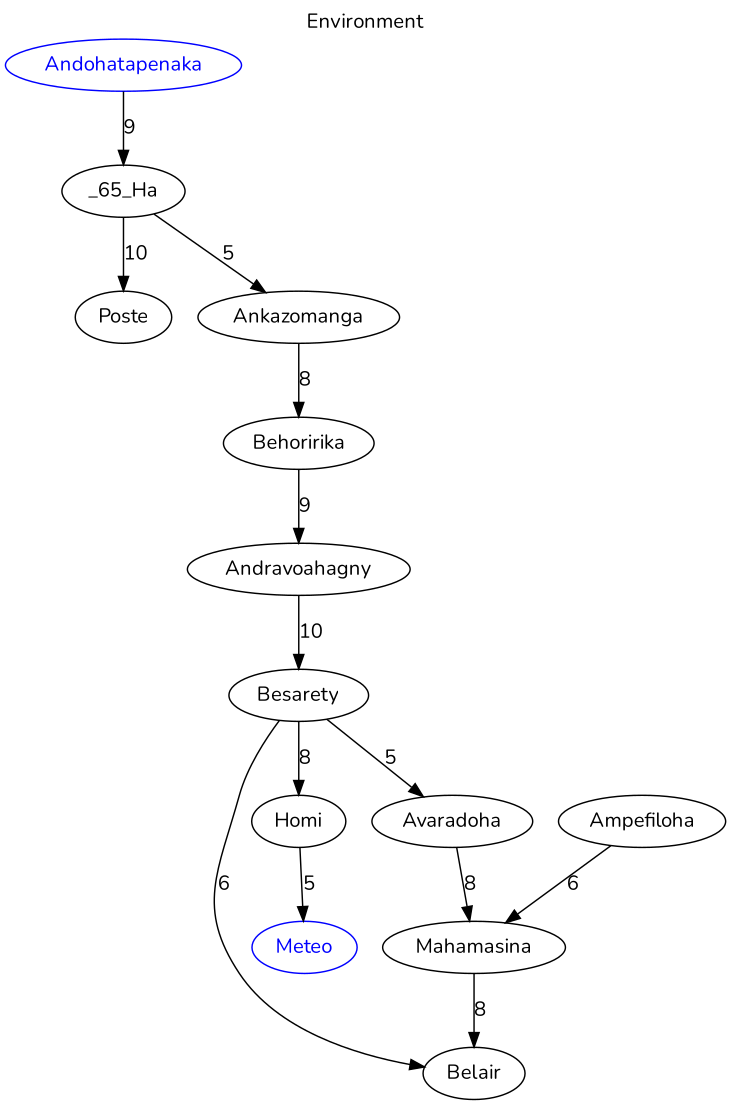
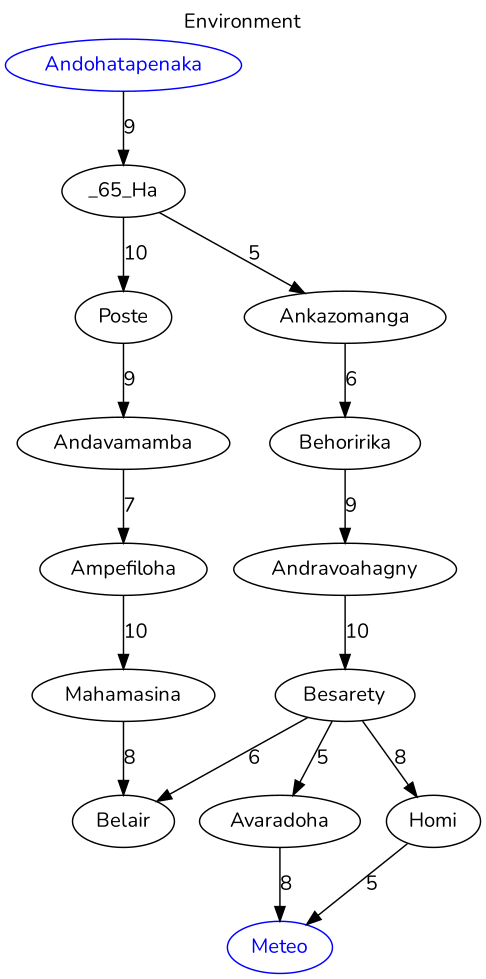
edge "Ankazomanga" -> "Behoririka": label "8" -> "6"
node "Andavamamba": added
edge "Avaradoha" -> "Mahamasina": now "Avaradoha" -> "Meteo"
edge "Ampefiloha" -> "Mahamasina": label "6" -> "10"
